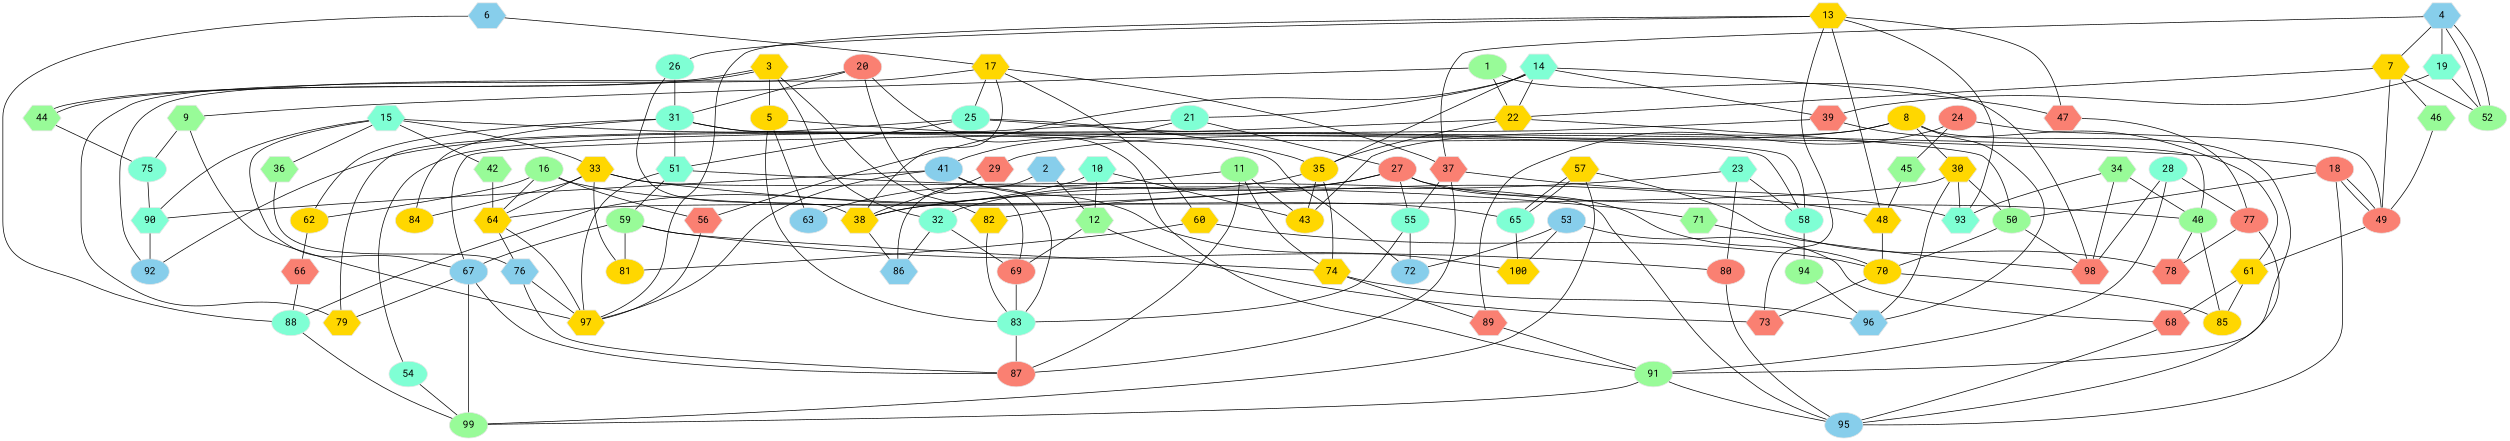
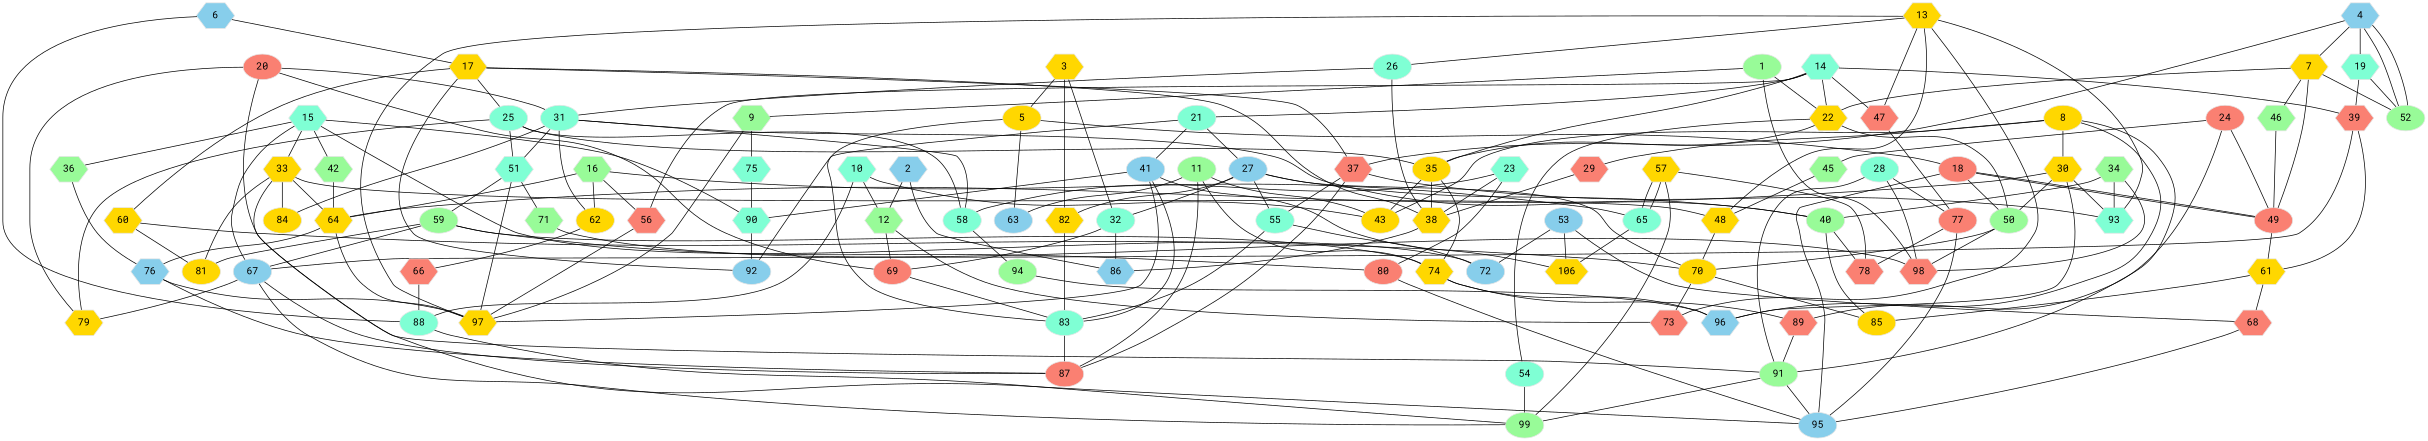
node "44": removed
node "75": shape ellipse -> hexagon
node "16": shape ellipse -> hexagon
node "27": fillcolor salmon -> skyblue
node "100": label "100" -> "106"
